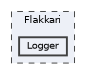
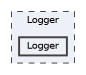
cluster "Flakkari": label "Flakkari" -> "Logger"
